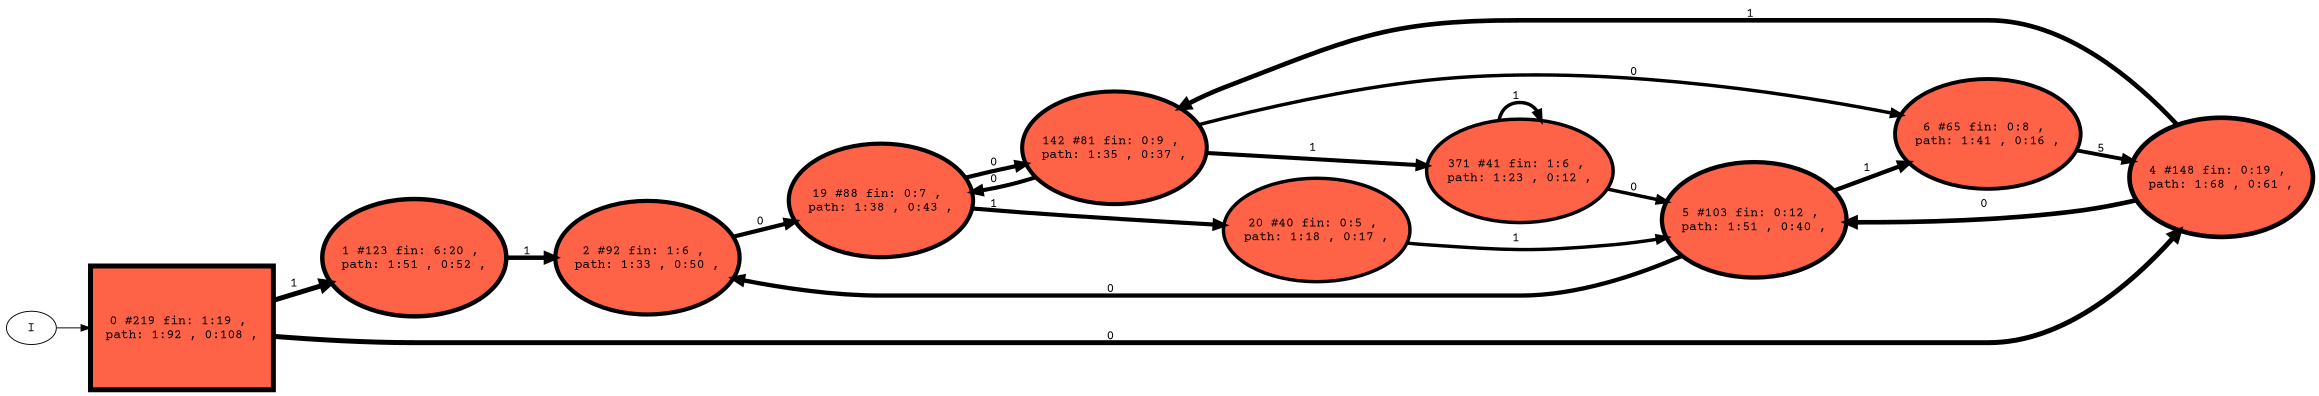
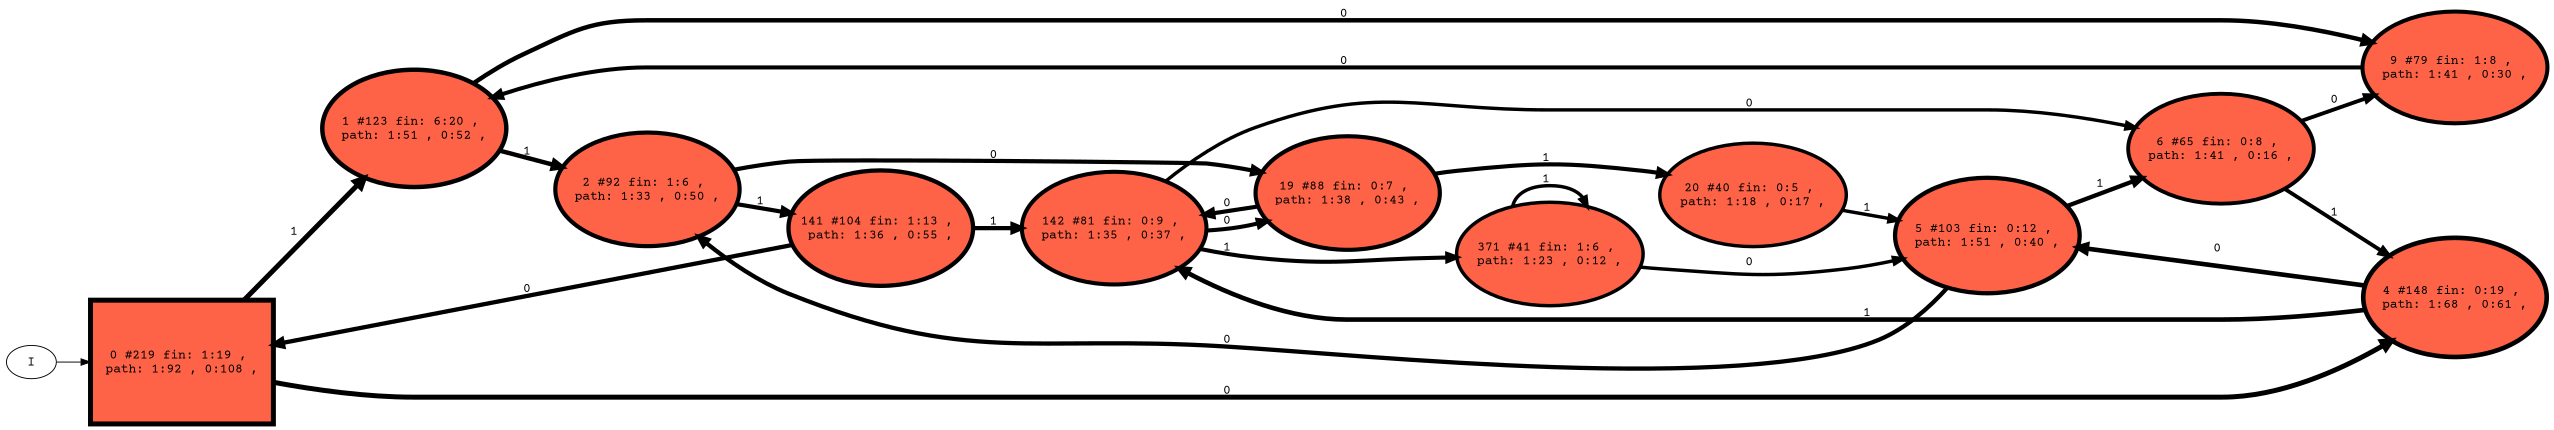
node "9 #79 fin: 1:8 , path: 1:41 , 0:30 ,": added
edge "6 #65 fin: 0:8 , path: 1:41 , 0:16 ," -> "4 #148 fin: 0:19 , path: 1:68 , 0:61 ,": label "5 " -> "1 "
node "141 #104 fin: 1:13 , path: 1:36 , 0:55 ,": added
